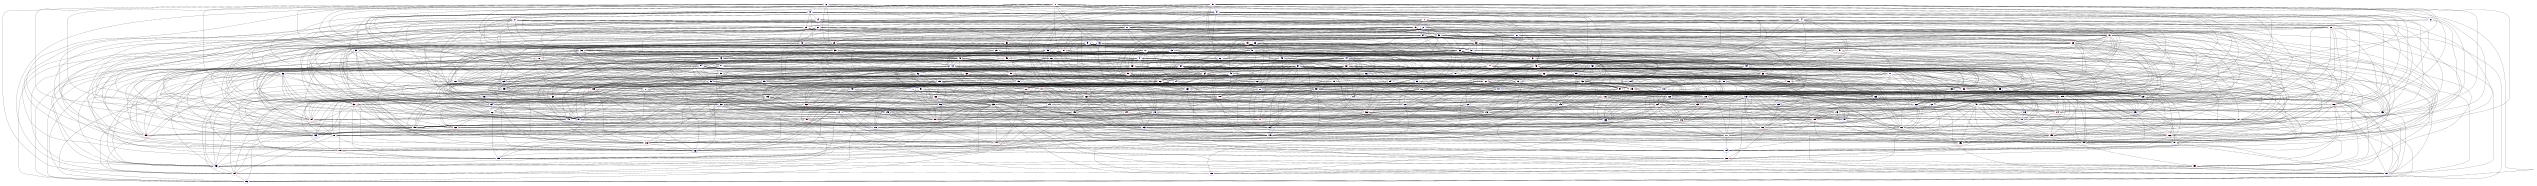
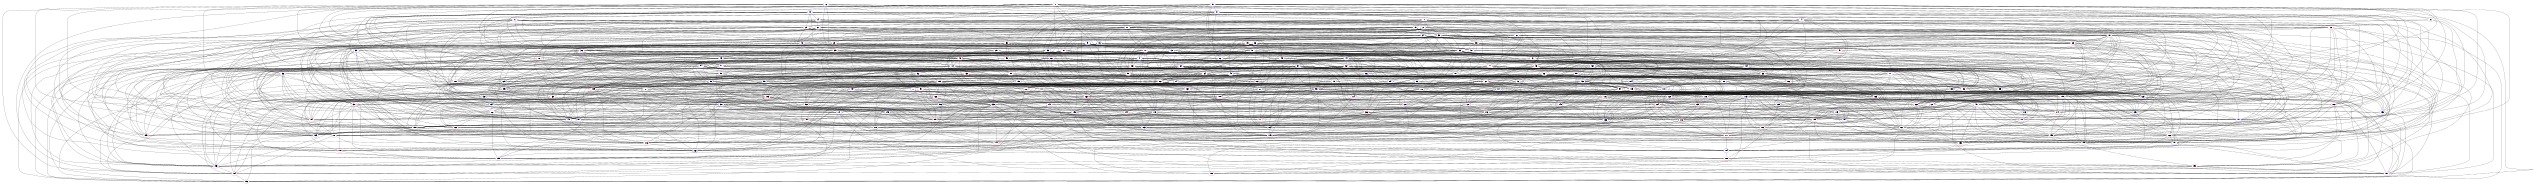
node "519": label "519" -> "119"
